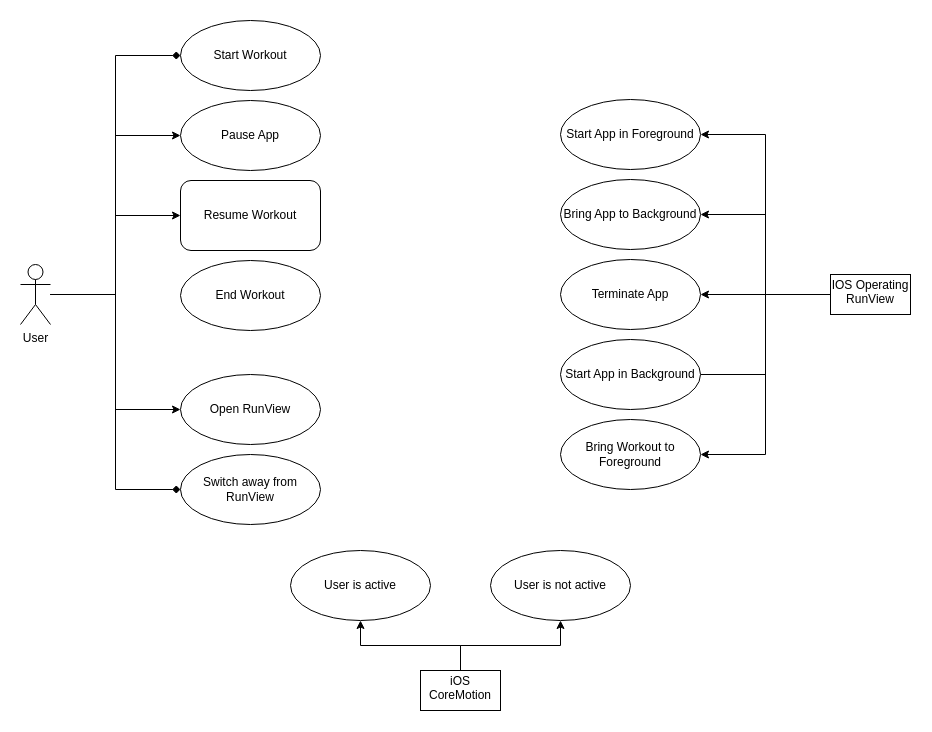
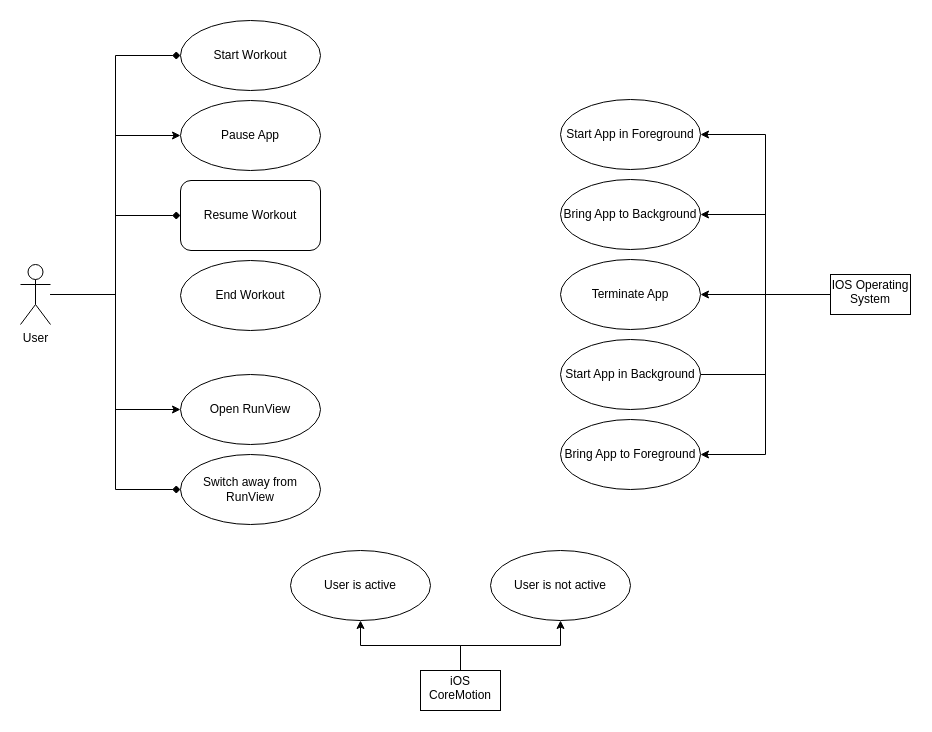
edge "User" -> "Resume Workout": arrowhead classic -> diamond
node "IOS Operating RunView": label "IOS Operating RunView" -> "IOS Operating System"
node "Bring Workout to Foreground": label "Bring Workout to Foreground" -> "Bring App to Foreground"
